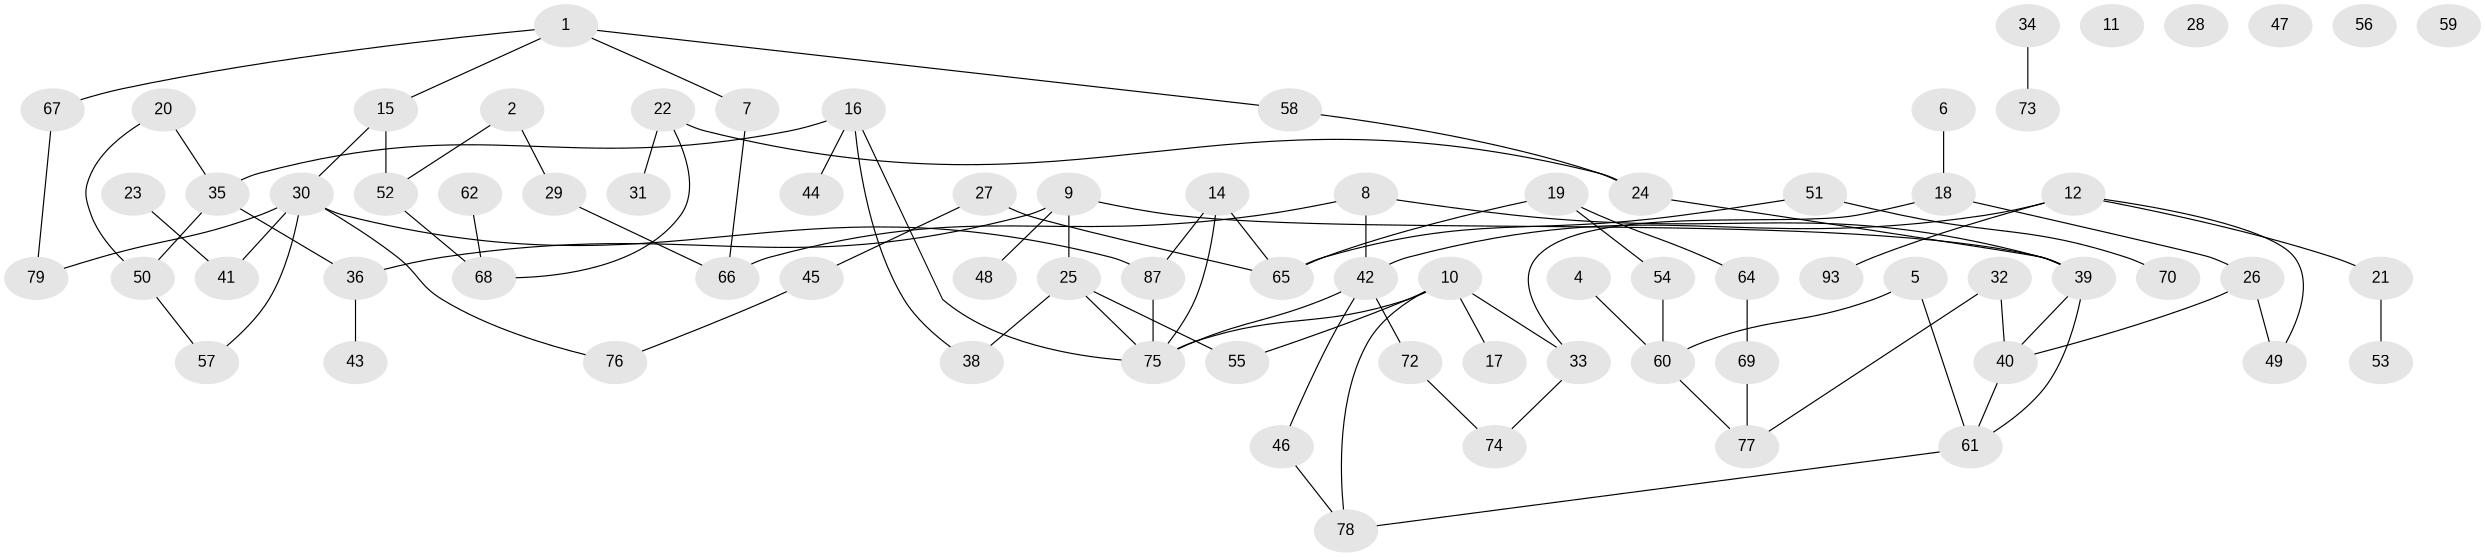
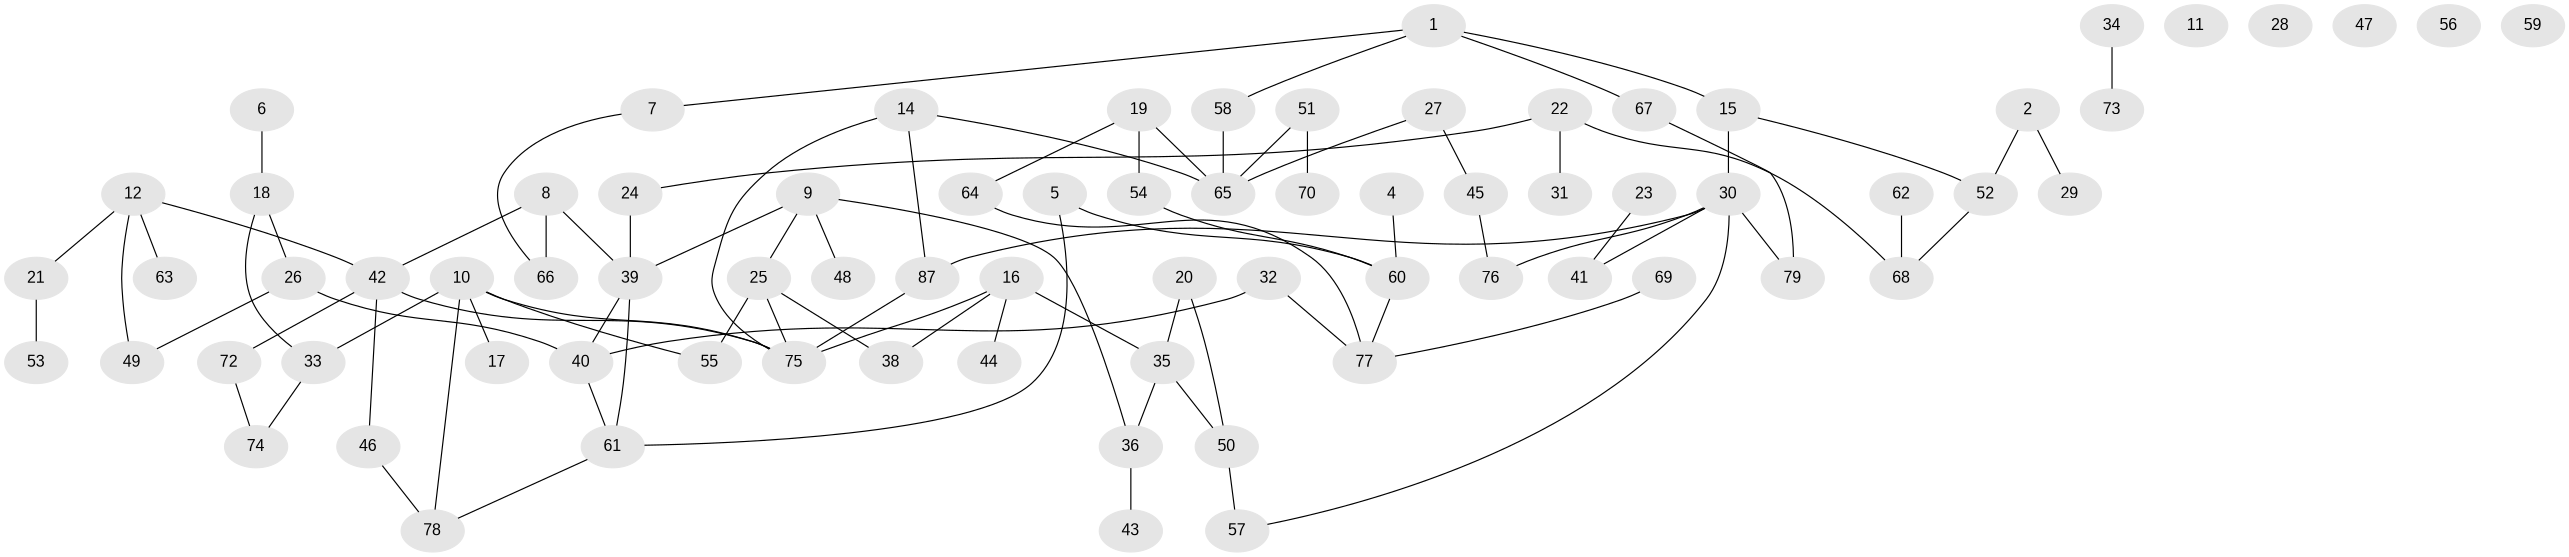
edge "58" -- "24": now "58" -- "65"
edge "29" -- "66": removed
node "93": label "93" -> "63"
edge "64" -- "69": now "64" -- "77"
